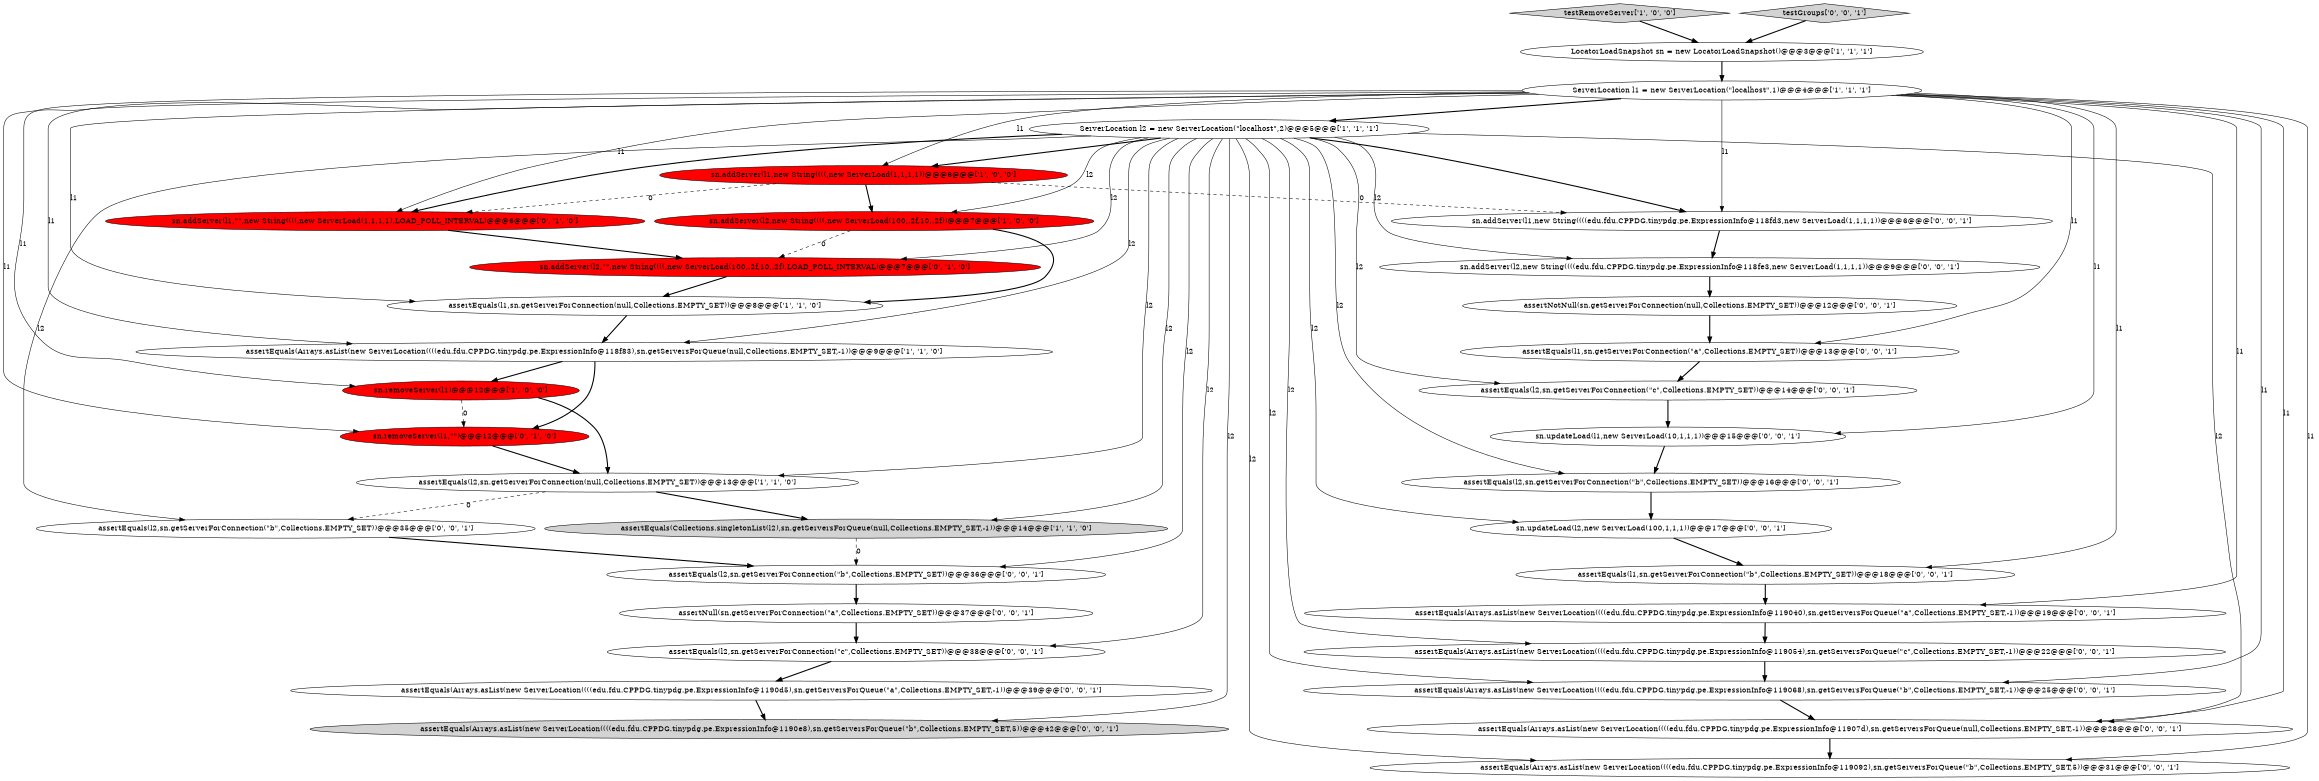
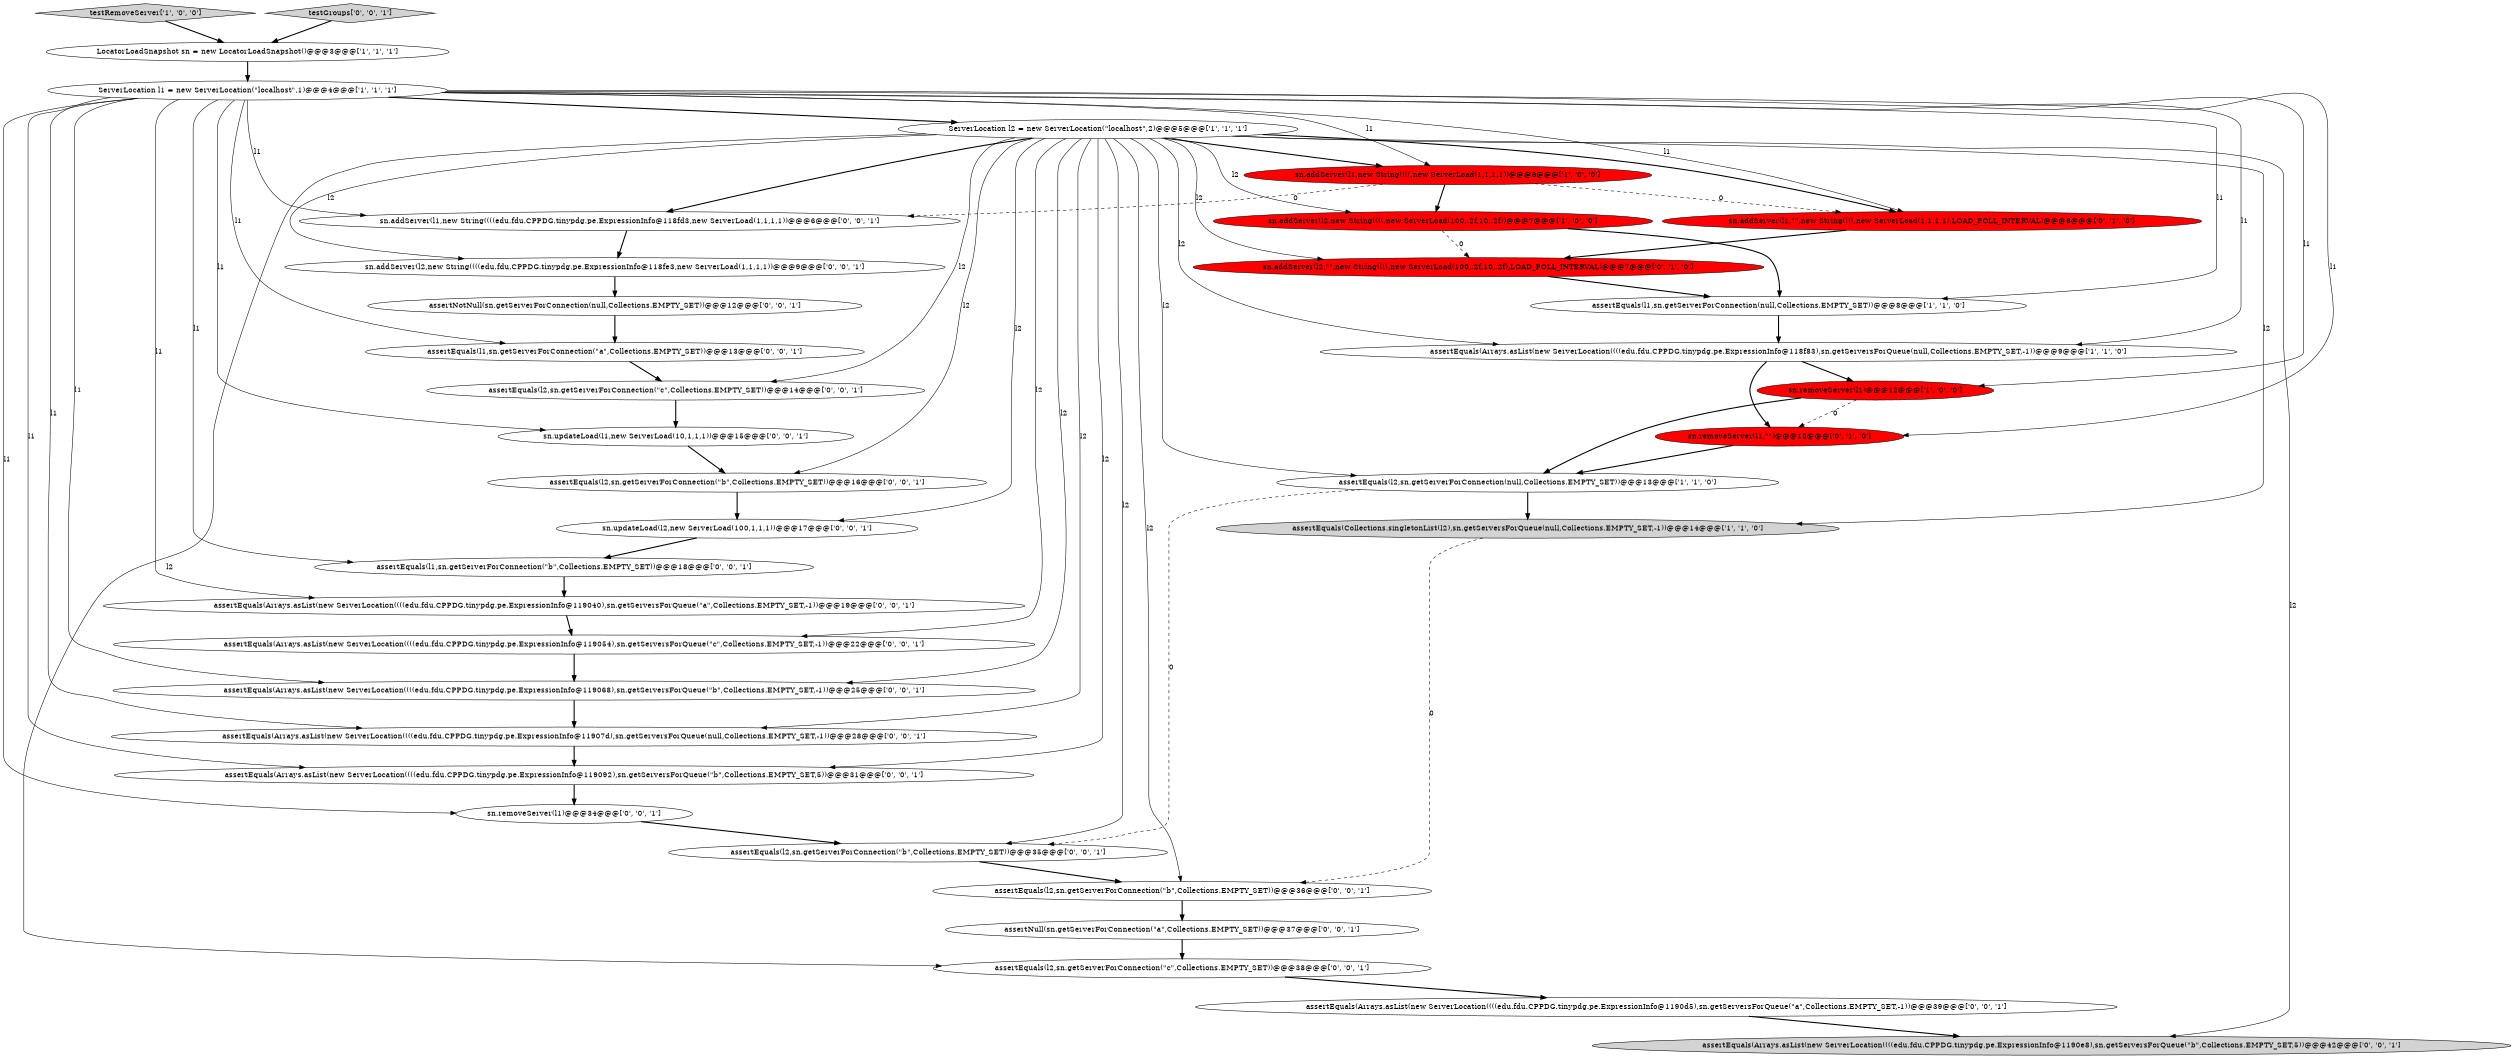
node "sn.removeServer(l1)@@@34@@@['0', '0', '1']": added
